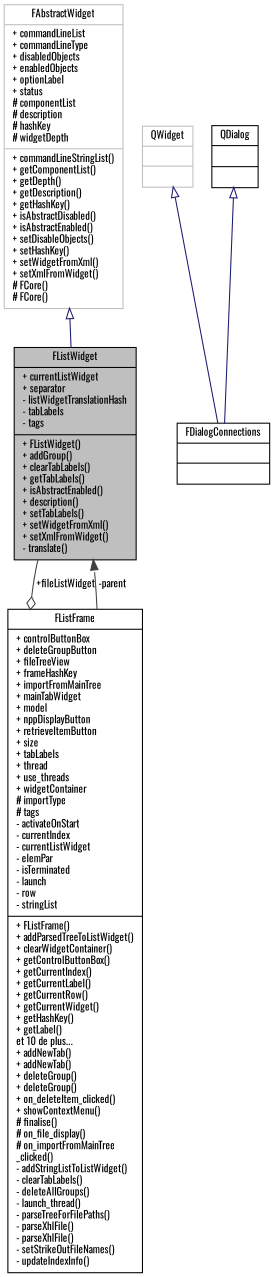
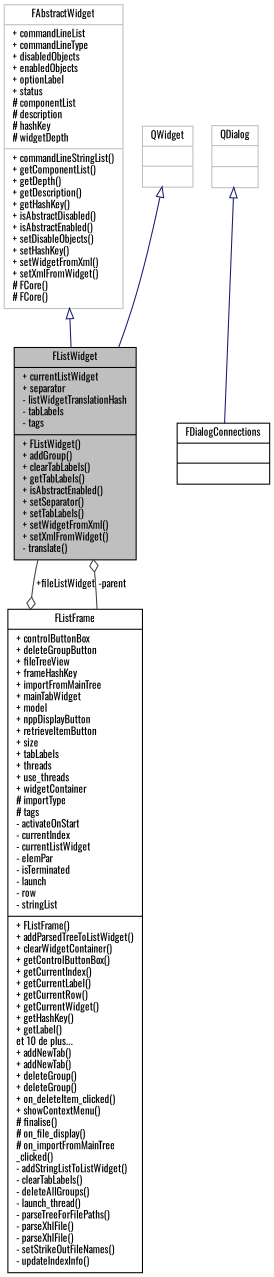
node "QDialog": color black -> grey75
edge "FDialogConnections" -> "QWidget": now "FListWidget" -> "QWidget"
node "FListWidget": text "+ description()" -> "+ setSeparator()"
edge "FListFrame" -> "FListWidget": arrowhead normal -> odiamond
node "FListFrame": text "+ thread" -> "+ threads"
